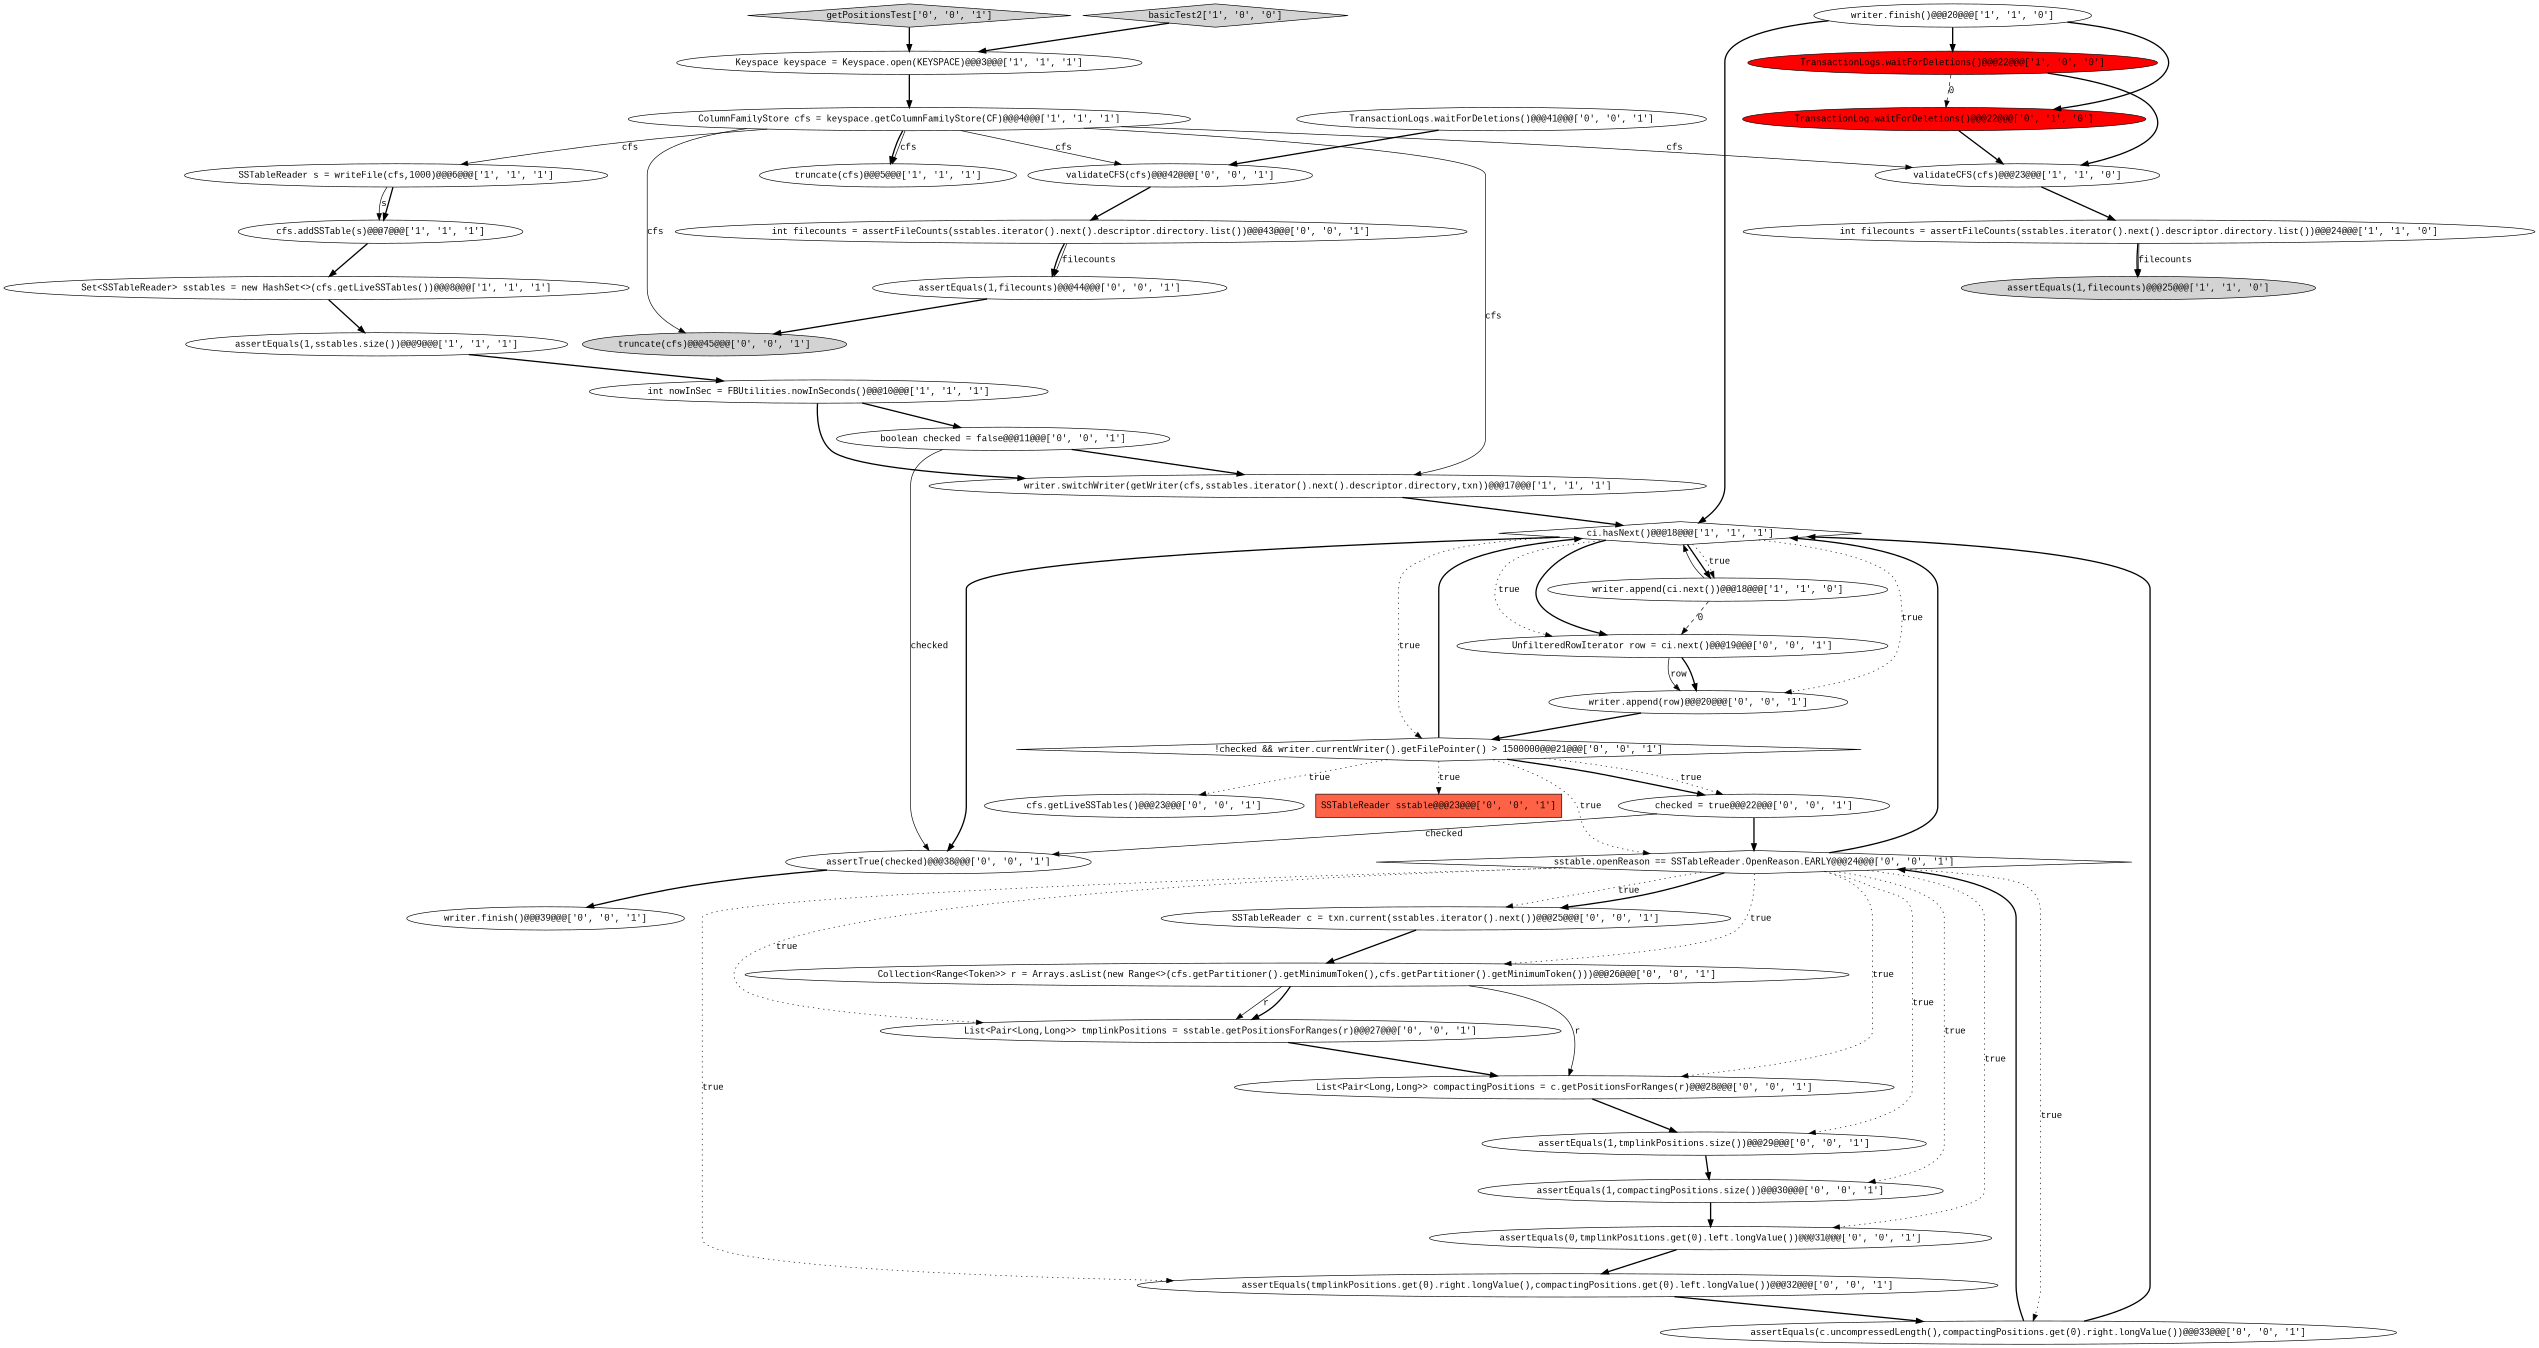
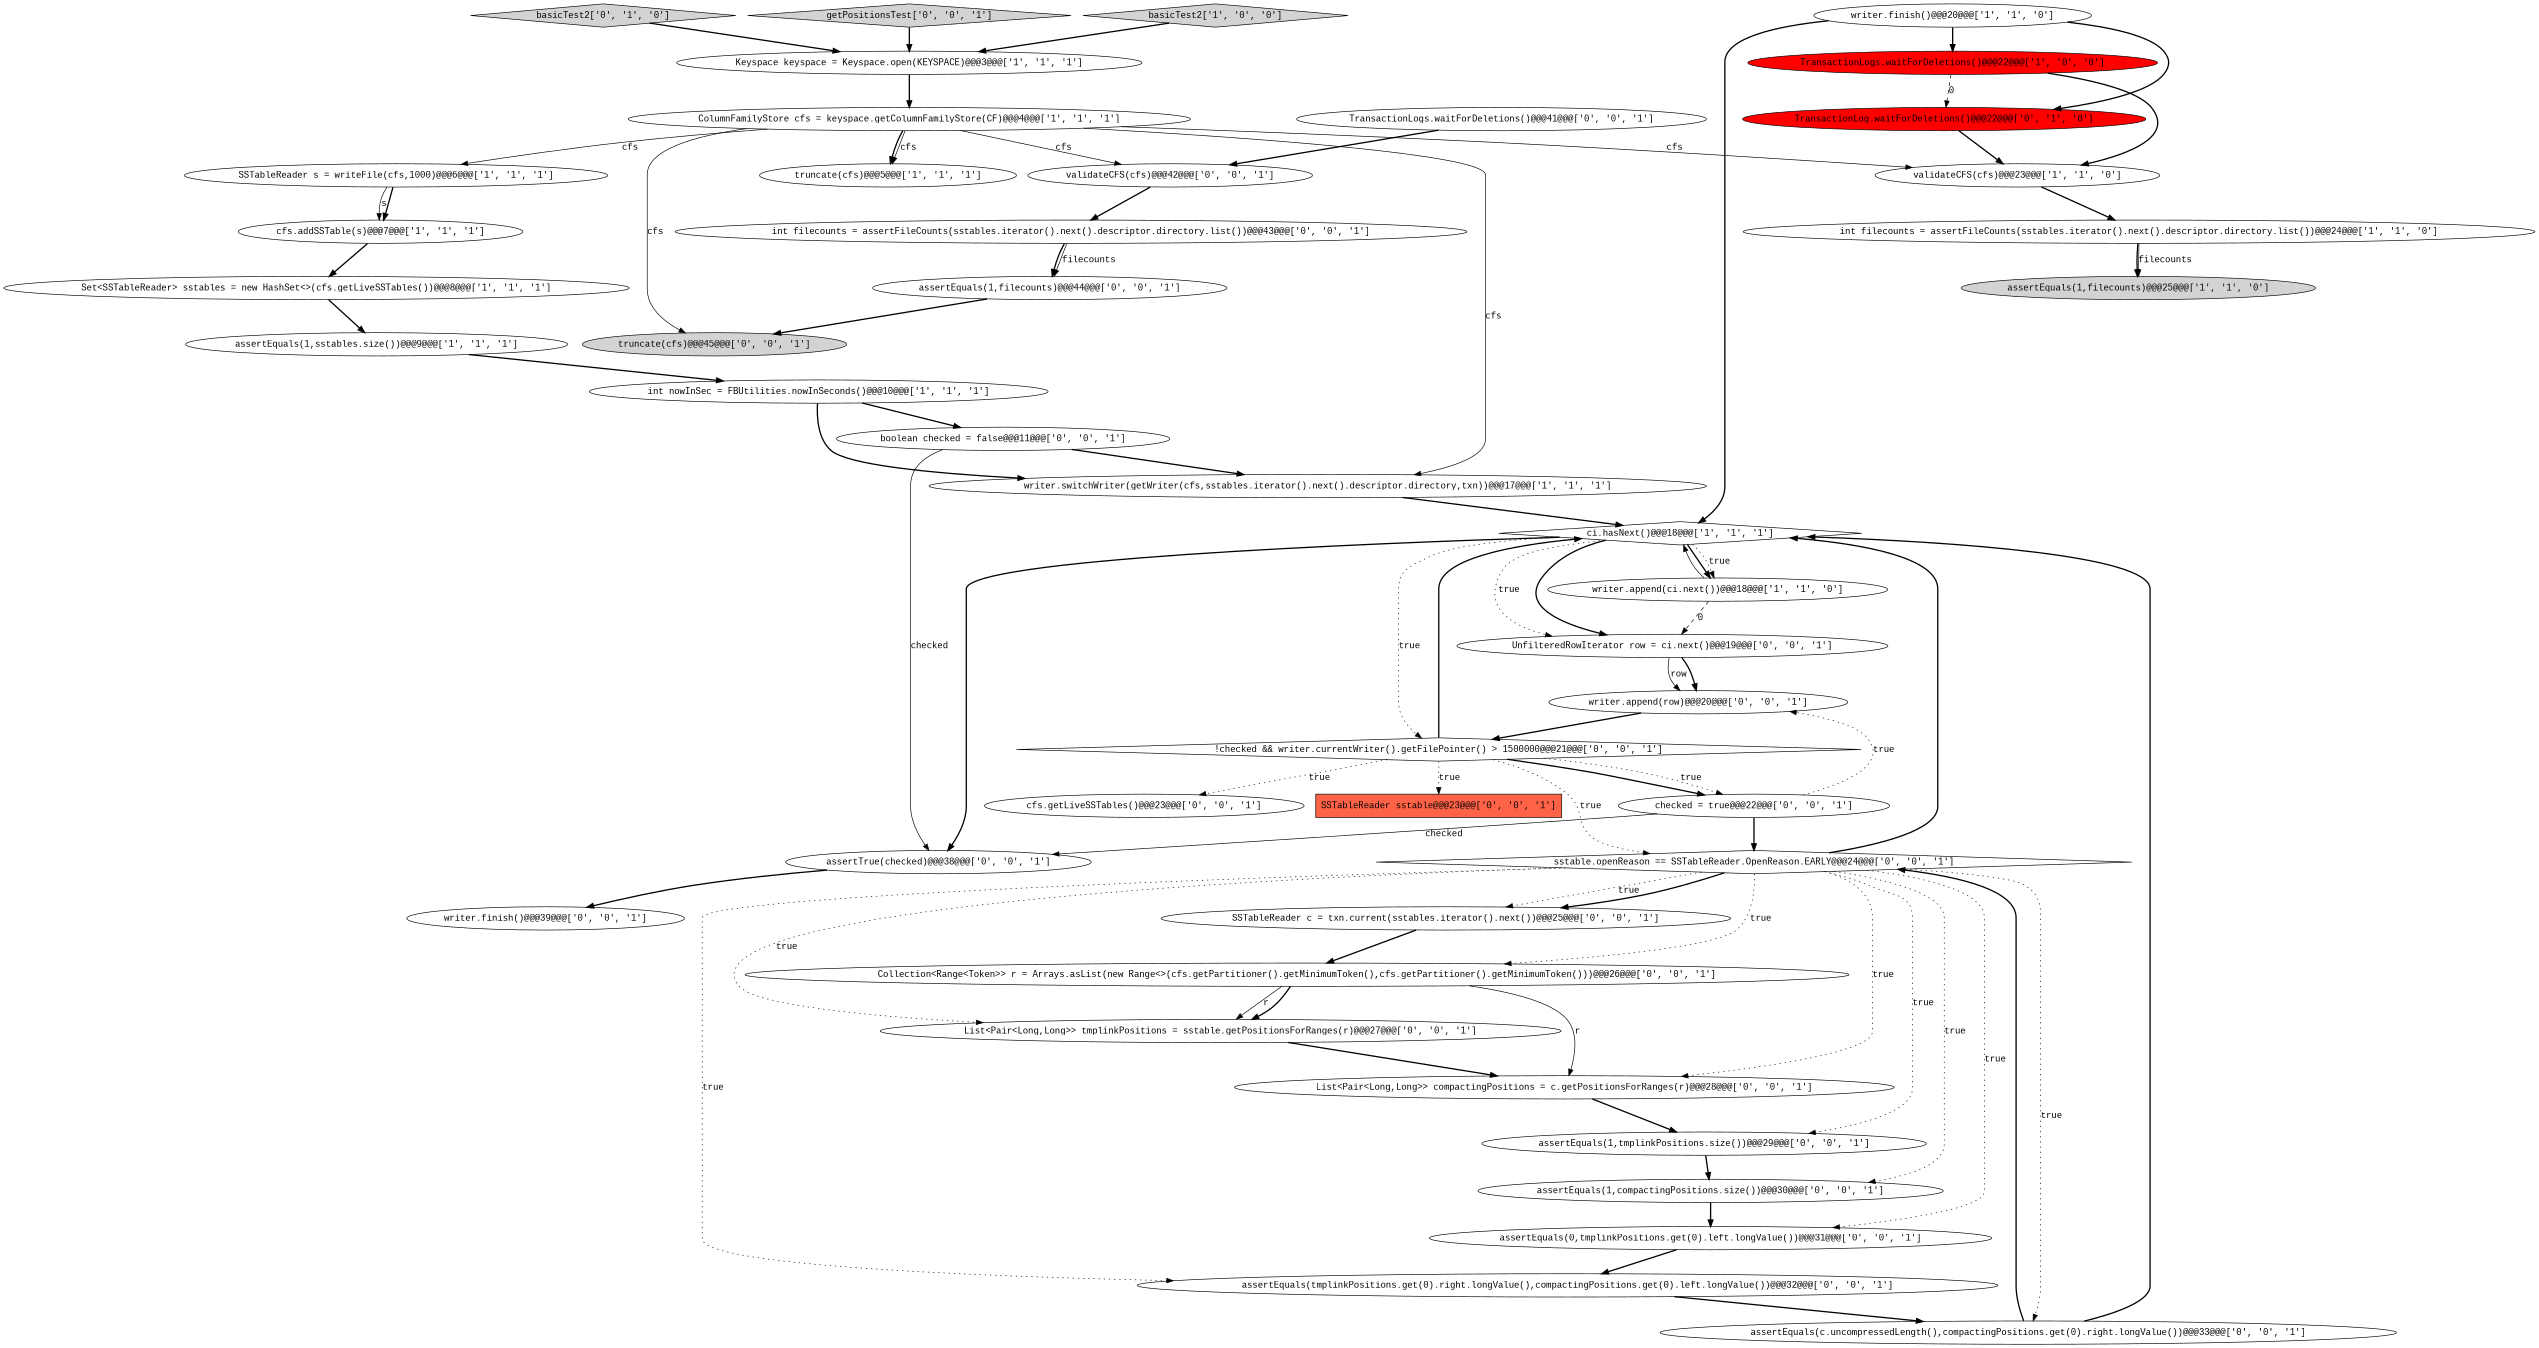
node "basicTest2['0', '1', '0']": added
edge "ci.hasNext()@@@18@@@['1', '1', '1']" -> "writer.append(row)@@@20@@@['0', '0', '1']": now "checked = true@@@22@@@['0', '0', '1']" -> "writer.append(row)@@@20@@@['0', '0', '1']"
